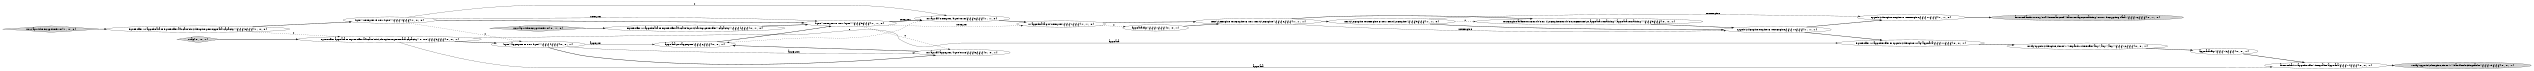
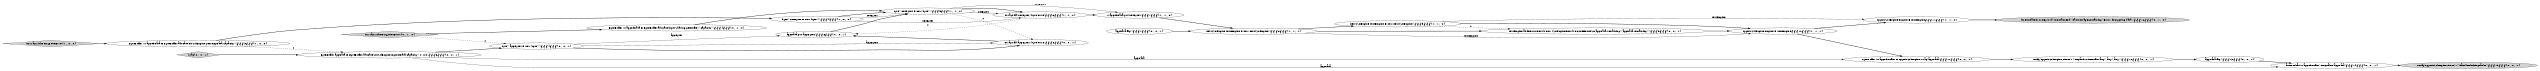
edge "byte(( netBytes = new byte((((@@@4@@@['1', '0', '0']" -> "Arrays.fill(netBytes,(byte)0x1F)@@@6@@@['1', '1', '0']": label "0" -> "netBytes"
edge "wrappedData.put(netBytes)@@@7@@@['1', '1', '0']" -> "appData.flip()@@@7@@@['0', '0', '1']": removed, label "0"
edge "byte(( netBytes = new byte((((@@@5@@@['1', '1', '0']" -> "wrappedData.put(netBytes)@@@7@@@['1', '1', '0']": style dashed -> solid
edge "byte(( netBytes = new byte((((@@@4@@@['1', '0', '0']" -> "byte(( appBytes = new byte((((@@@4@@@['0', '0', '1']": now "unwrapWithDecryptionError['0', '1', '0']" -> "byte(( appBytes = new byte((((@@@4@@@['0', '0', '1']"
